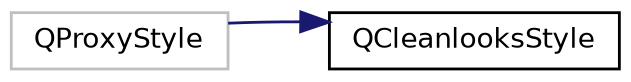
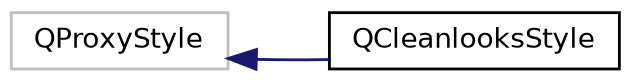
edge "QProxyStyle" -> "QCleanlooksStyle": reversed
